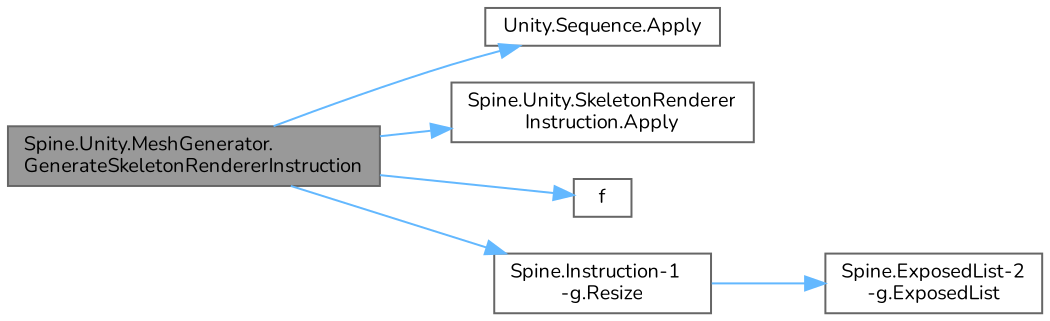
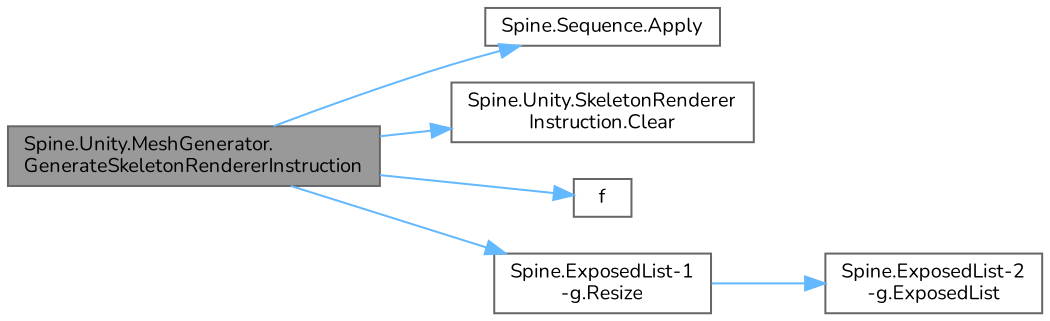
node "Unity.Sequence.Apply": label "Unity.Sequence.Apply" -> "Spine.Sequence.Apply"
node "Spine.Unity.SkeletonRenderer Instruction.Apply": label "Spine.Unity.SkeletonRenderer Instruction.Apply" -> "Spine.Unity.SkeletonRenderer Instruction.Clear"
node "Spine.Instruction-1 -g.Resize": label "Spine.Instruction-1 -g.Resize" -> "Spine.ExposedList-1 -g.Resize"
